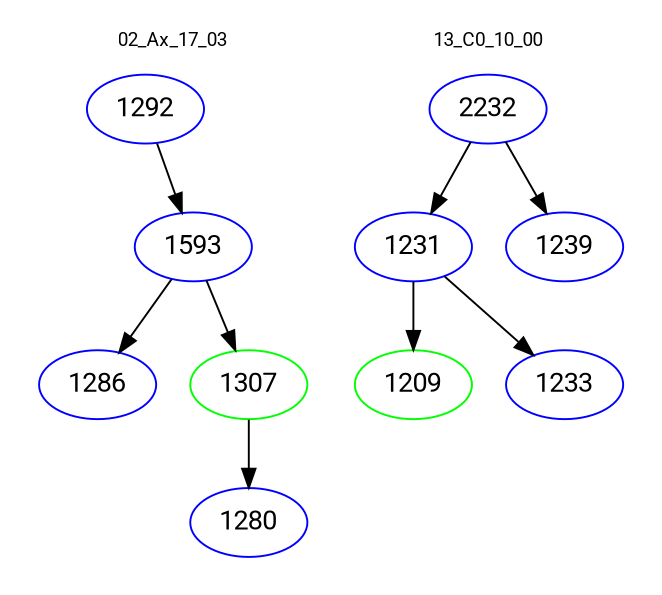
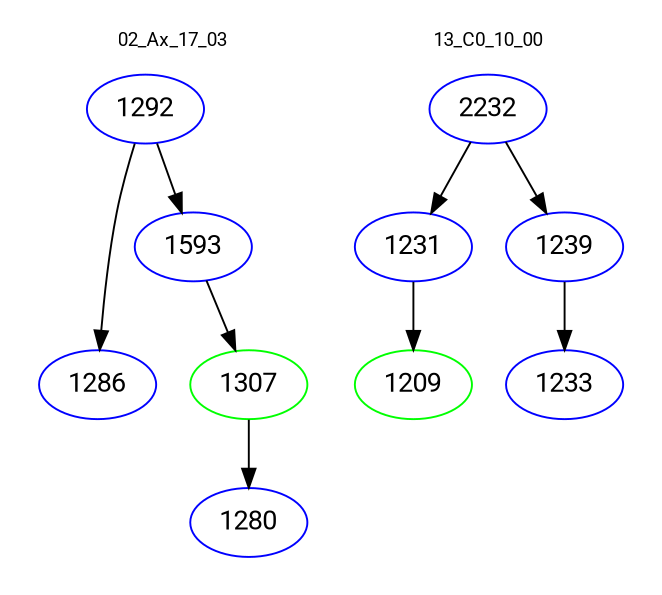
edge "1593" -> "1286": now "1292" -> "1286"
edge "1231" -> "1233": now "1239" -> "1233"
